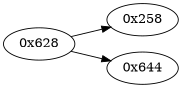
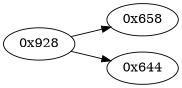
node "0x258": label "0x258" -> "0x658"
node "0x628": label "0x628" -> "0x928"
